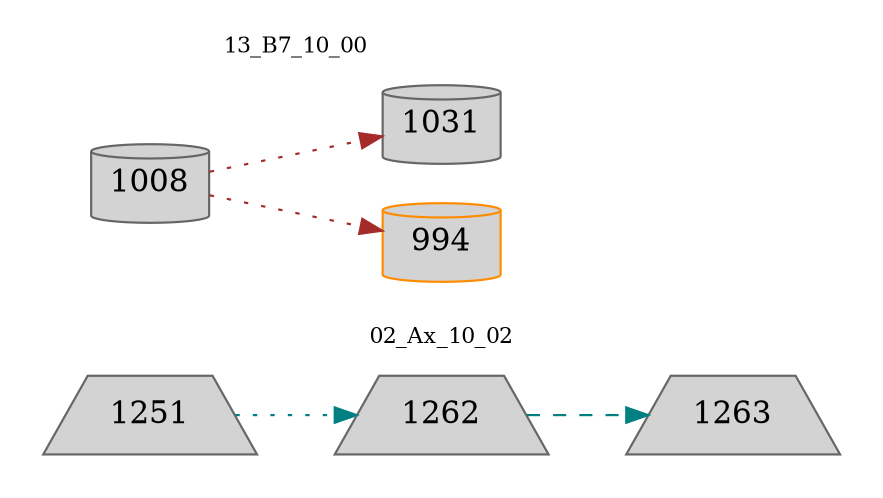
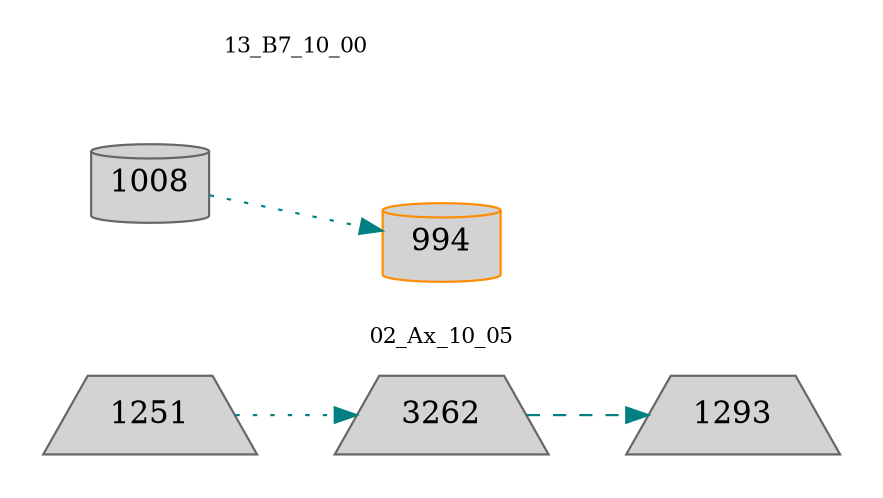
node "1031": removed
edge "1008" -> "994": color brown -> teal
cluster "02_Ax_10_02": label "02_Ax_10_02" -> "02_Ax_10_05"
node "1262": label "1262" -> "3262"
node "1263": label "1263" -> "1293"
